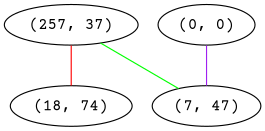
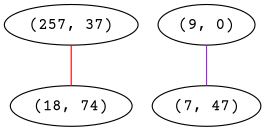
node "(0, 0)": label "(0, 0)" -> "(9, 0)"
edge "(257, 37)" -- "(7, 47)": removed
